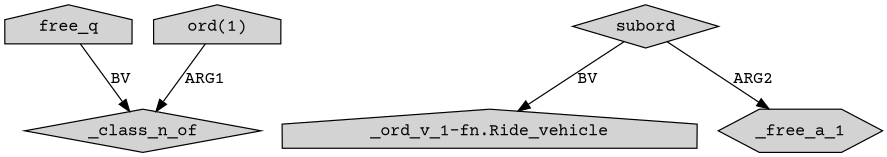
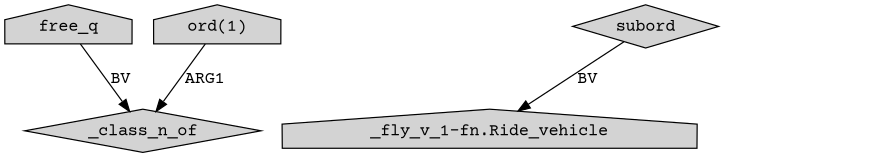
node "_ord_v_1-fn.Ride_vehicle": label "_ord_v_1-fn.Ride_vehicle" -> "_fly_v_1-fn.Ride_vehicle"
node "_free_a_1": removed
